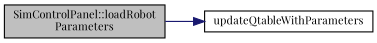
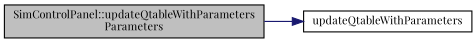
node "SimControlPanel::loadRobot Parameters": label "SimControlPanel::loadRobot Parameters" -> "SimControlPanel::updateQtableWithParameters Parameters"
